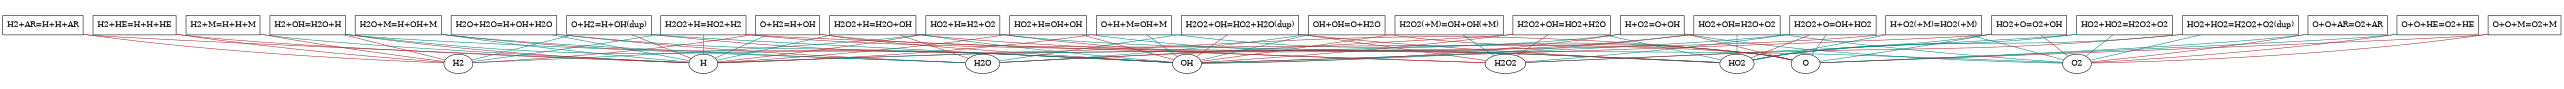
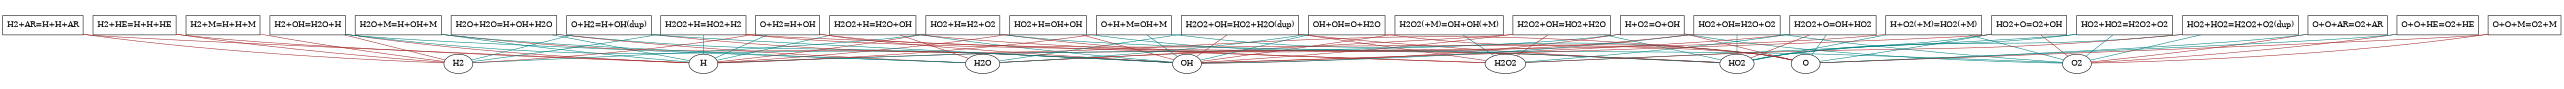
edge "O+H2=H+OH(dup)" -- "H": removed
edge "H2+M=H+H+M" -- "H": removed
edge "H2O2+O=OH+HO2" -- "OH": color teal -> brown
